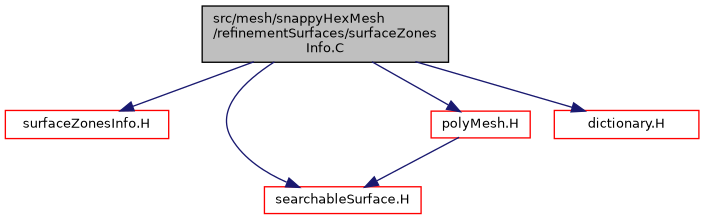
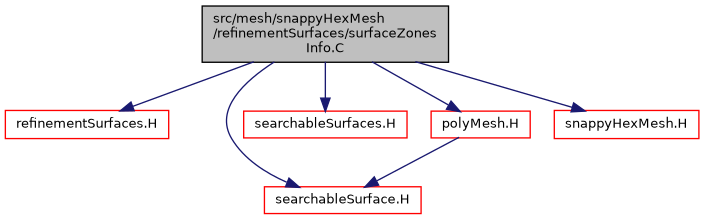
node "surfaceZonesInfo.H": label "surfaceZonesInfo.H" -> "refinementSurfaces.H"
node "searchableSurfaces.H": added
node "dictionary.H": label "dictionary.H" -> "snappyHexMesh.H"
